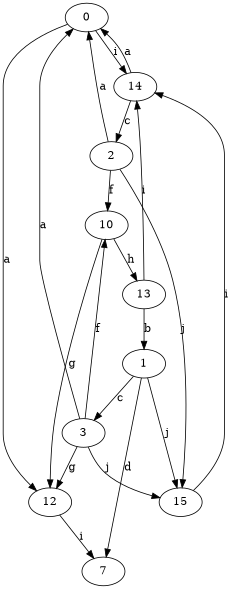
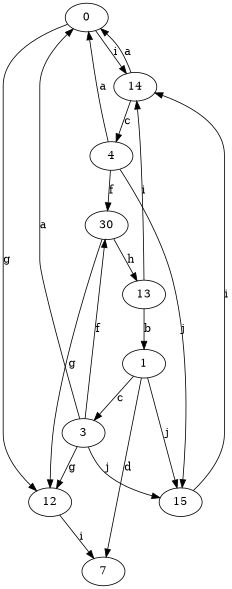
node "2": label "2" -> "4"
node "10": label "10" -> "30"
edge "0" -> "12": label "a" -> "g"
